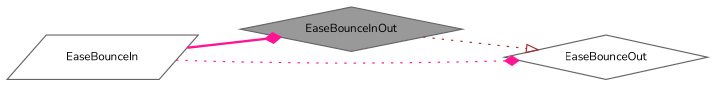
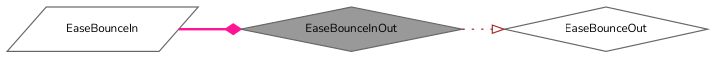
edge "EaseBounceIn" -> "EaseBounceOut": removed
